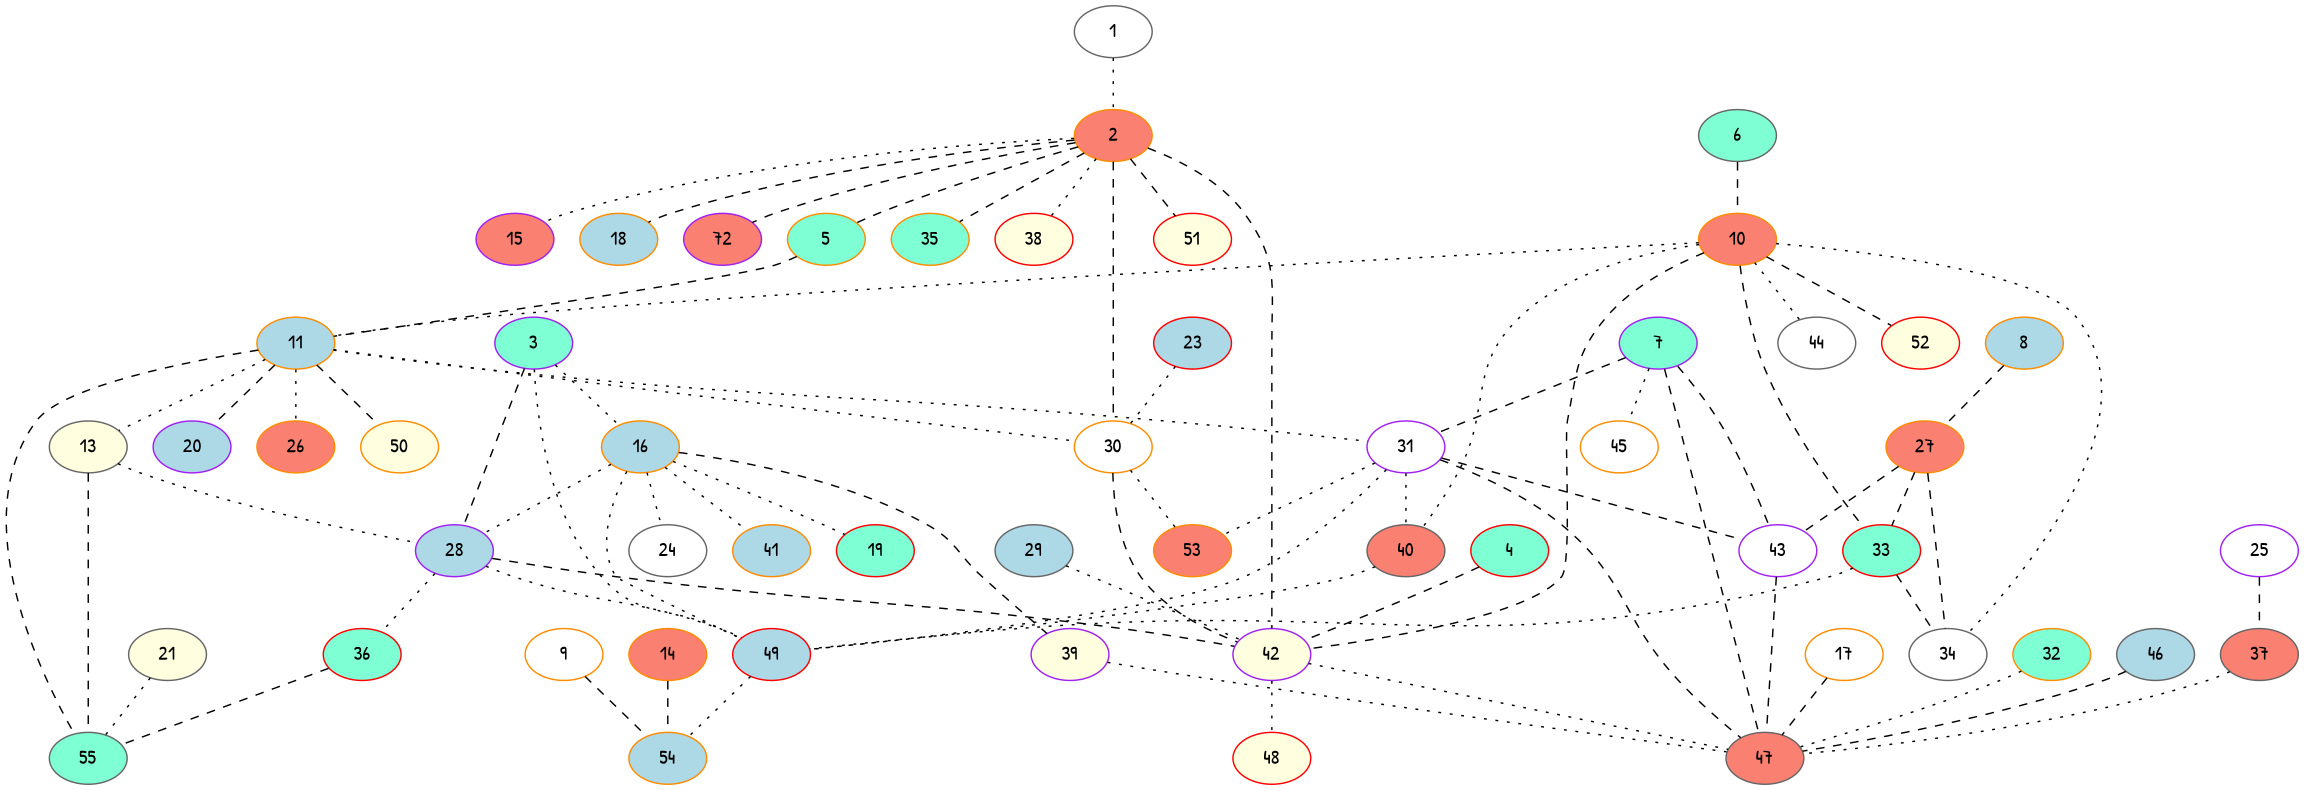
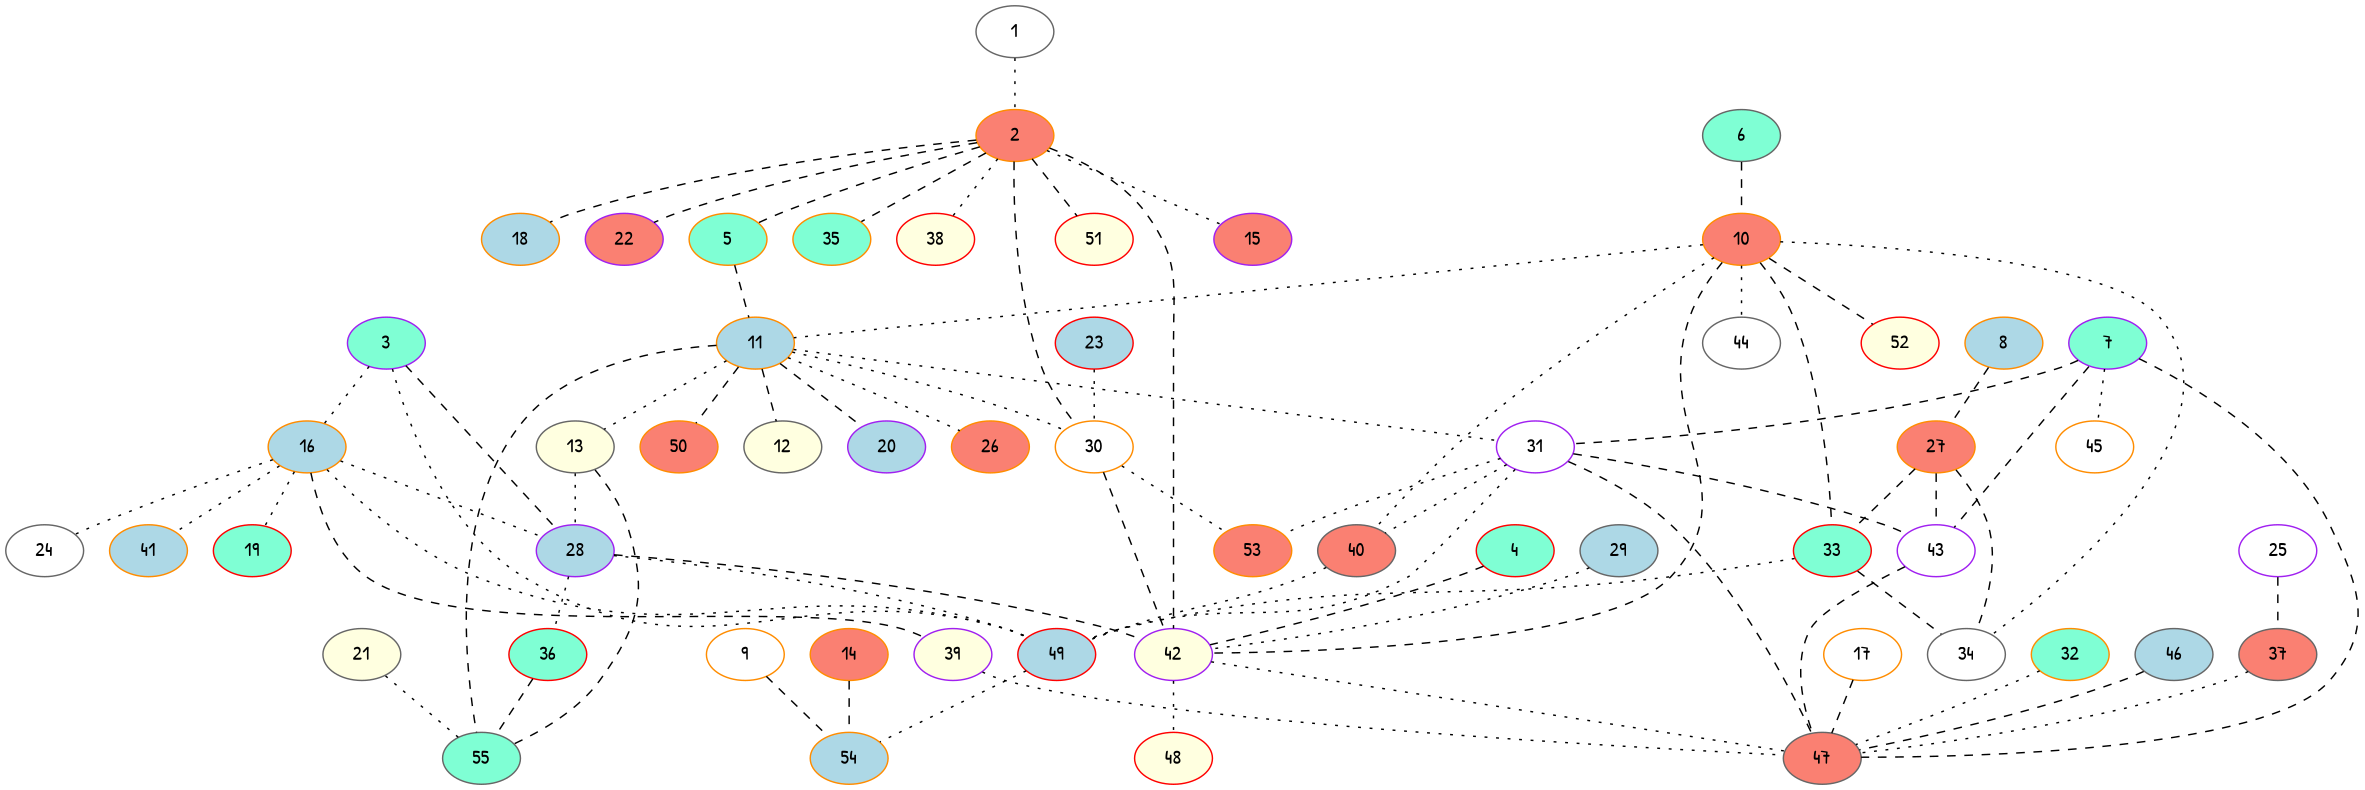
node "72": label "72" -> "22"
node "50": fillcolor lightyellow -> salmon
node "12": added
